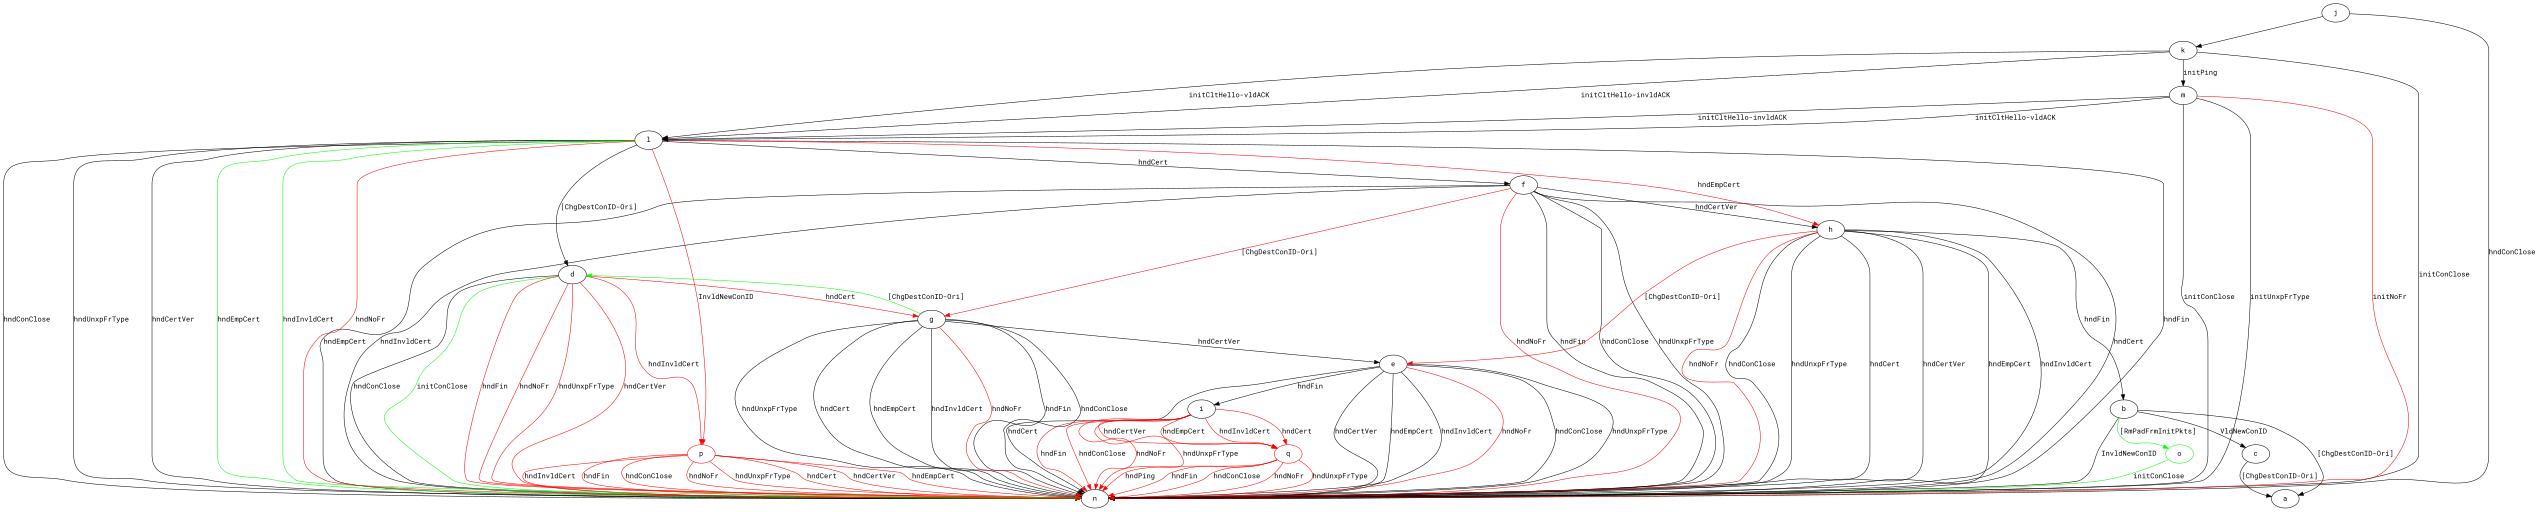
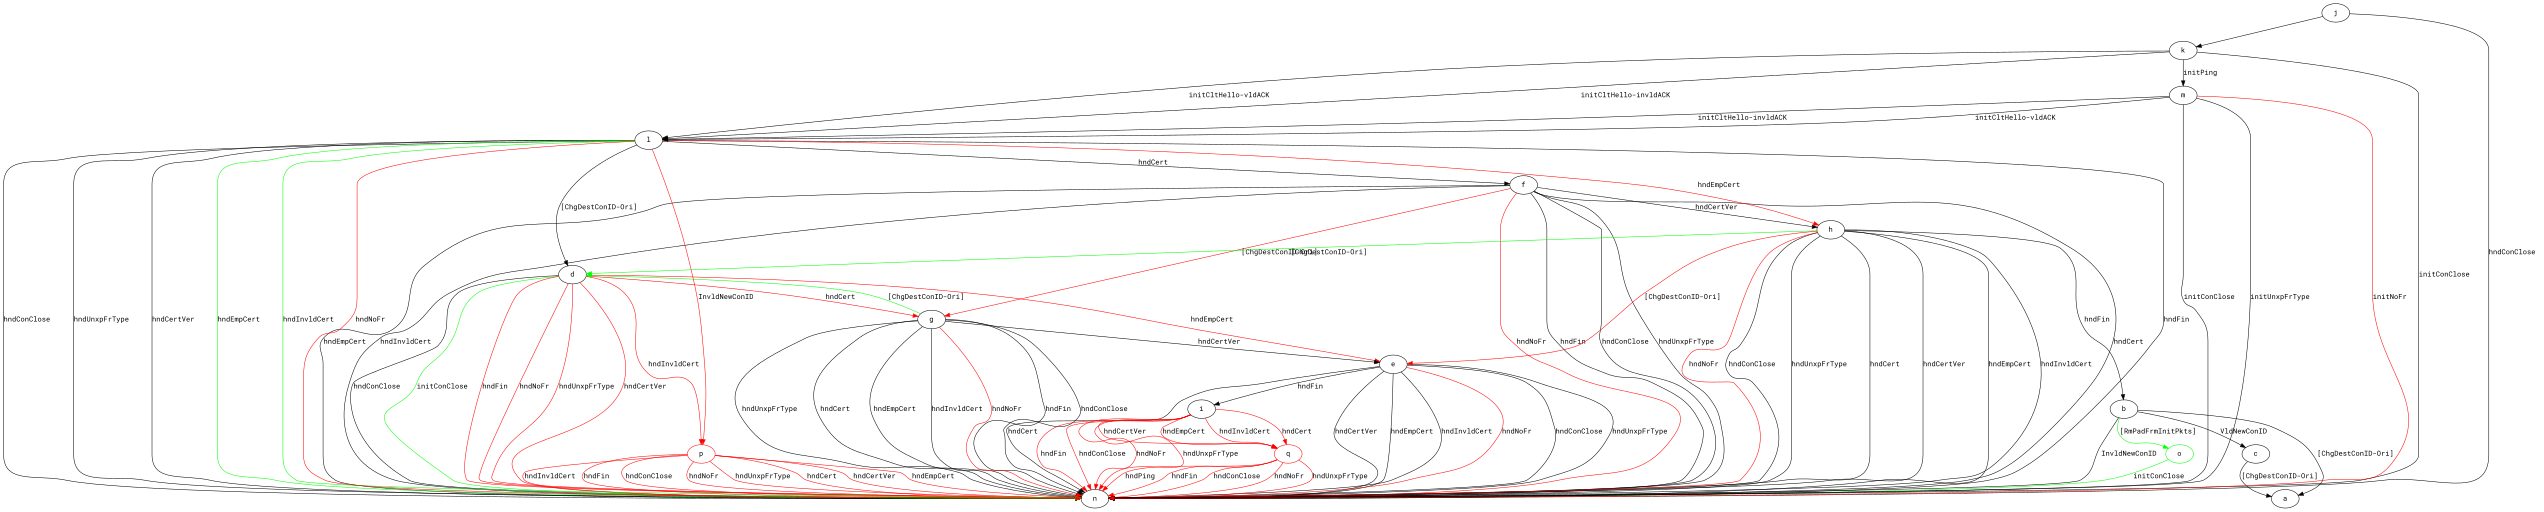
edge "h" -> "d": added, label "[ChgDestConID-Ori]"
edge "d" -> "e": added, label "hndEmpCert"
